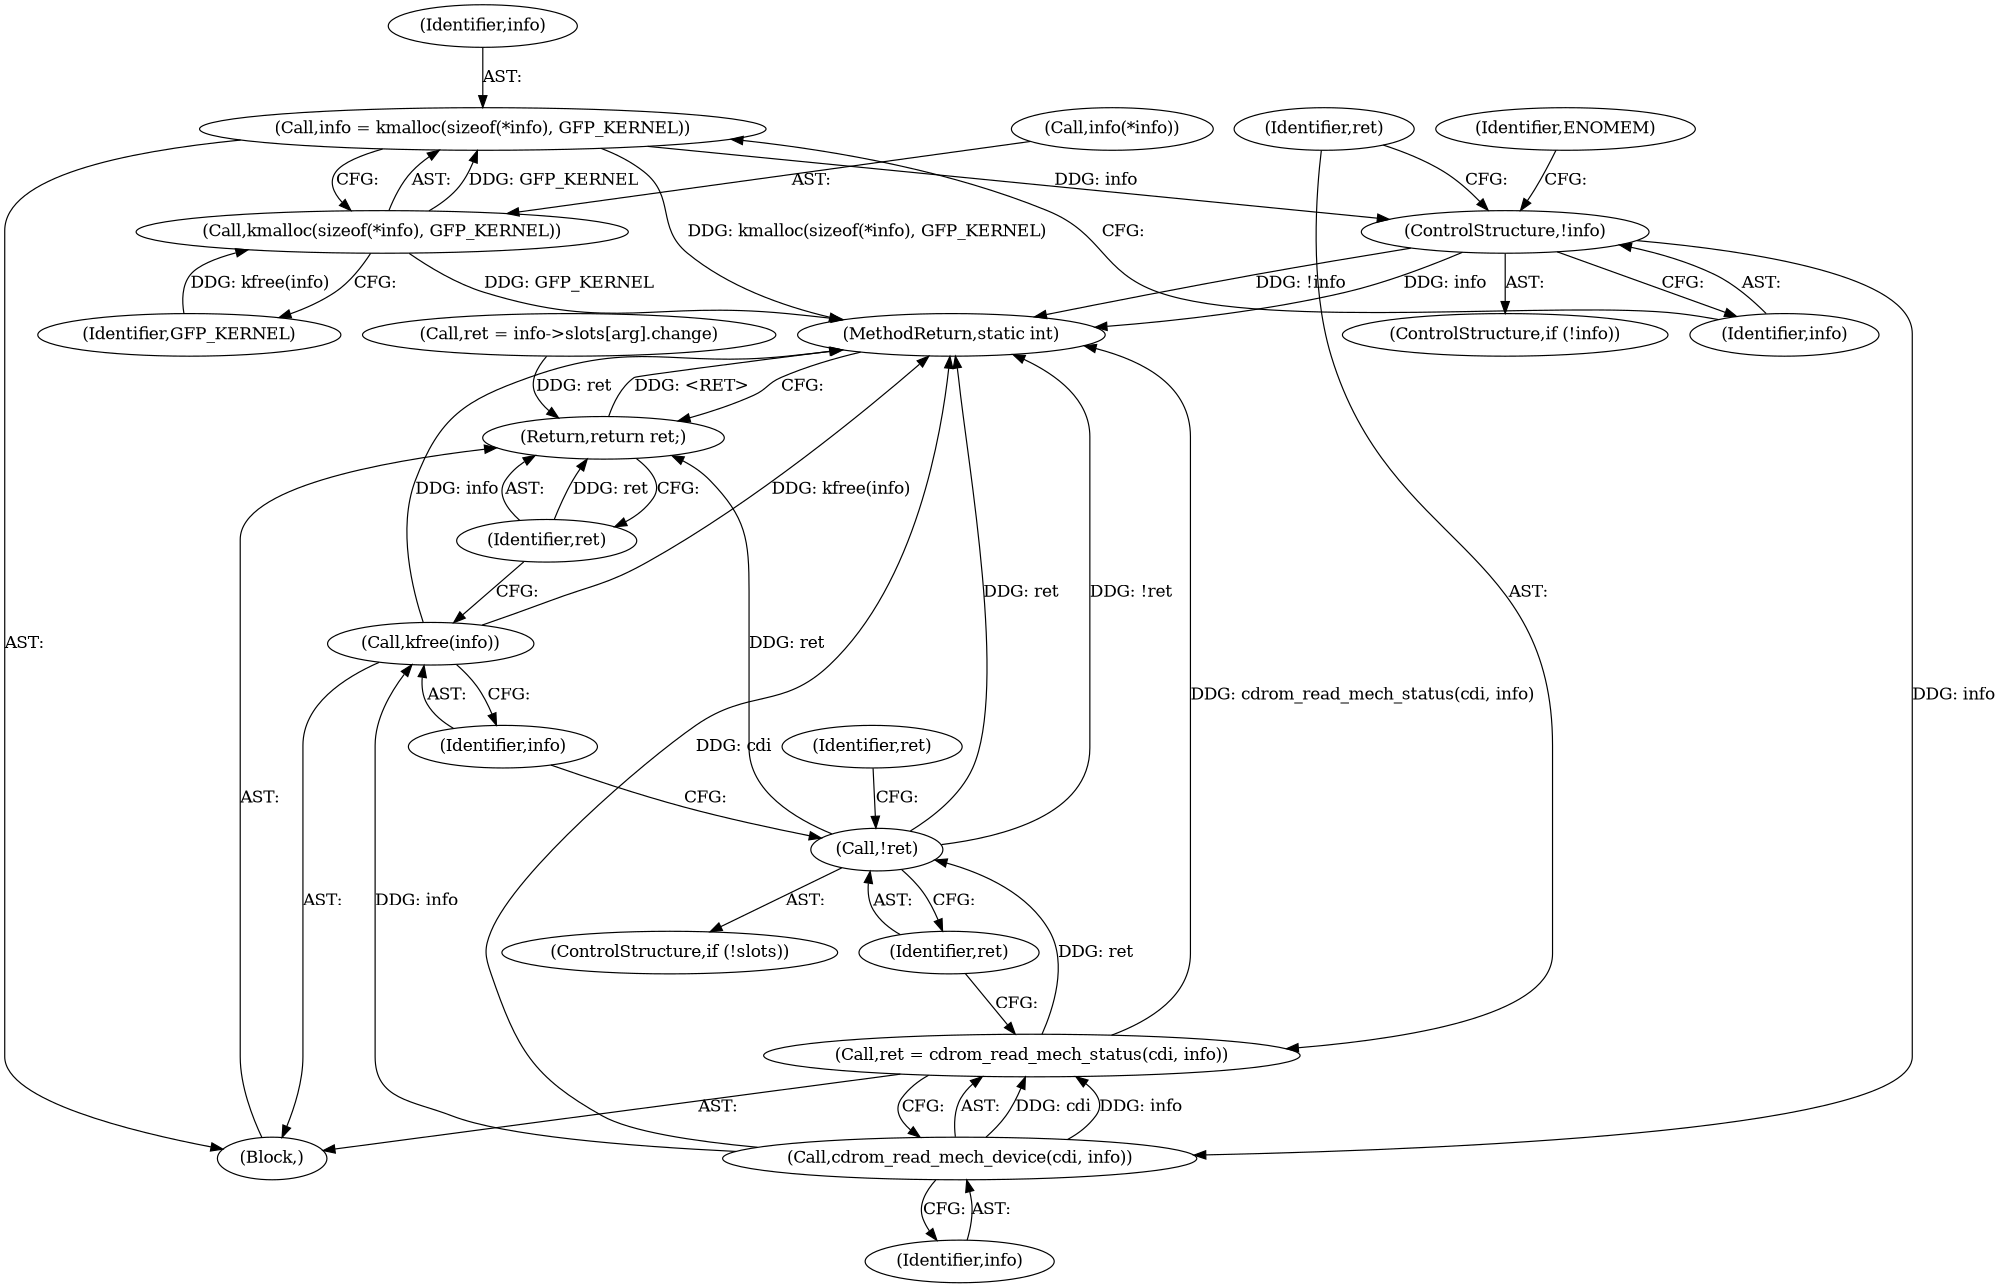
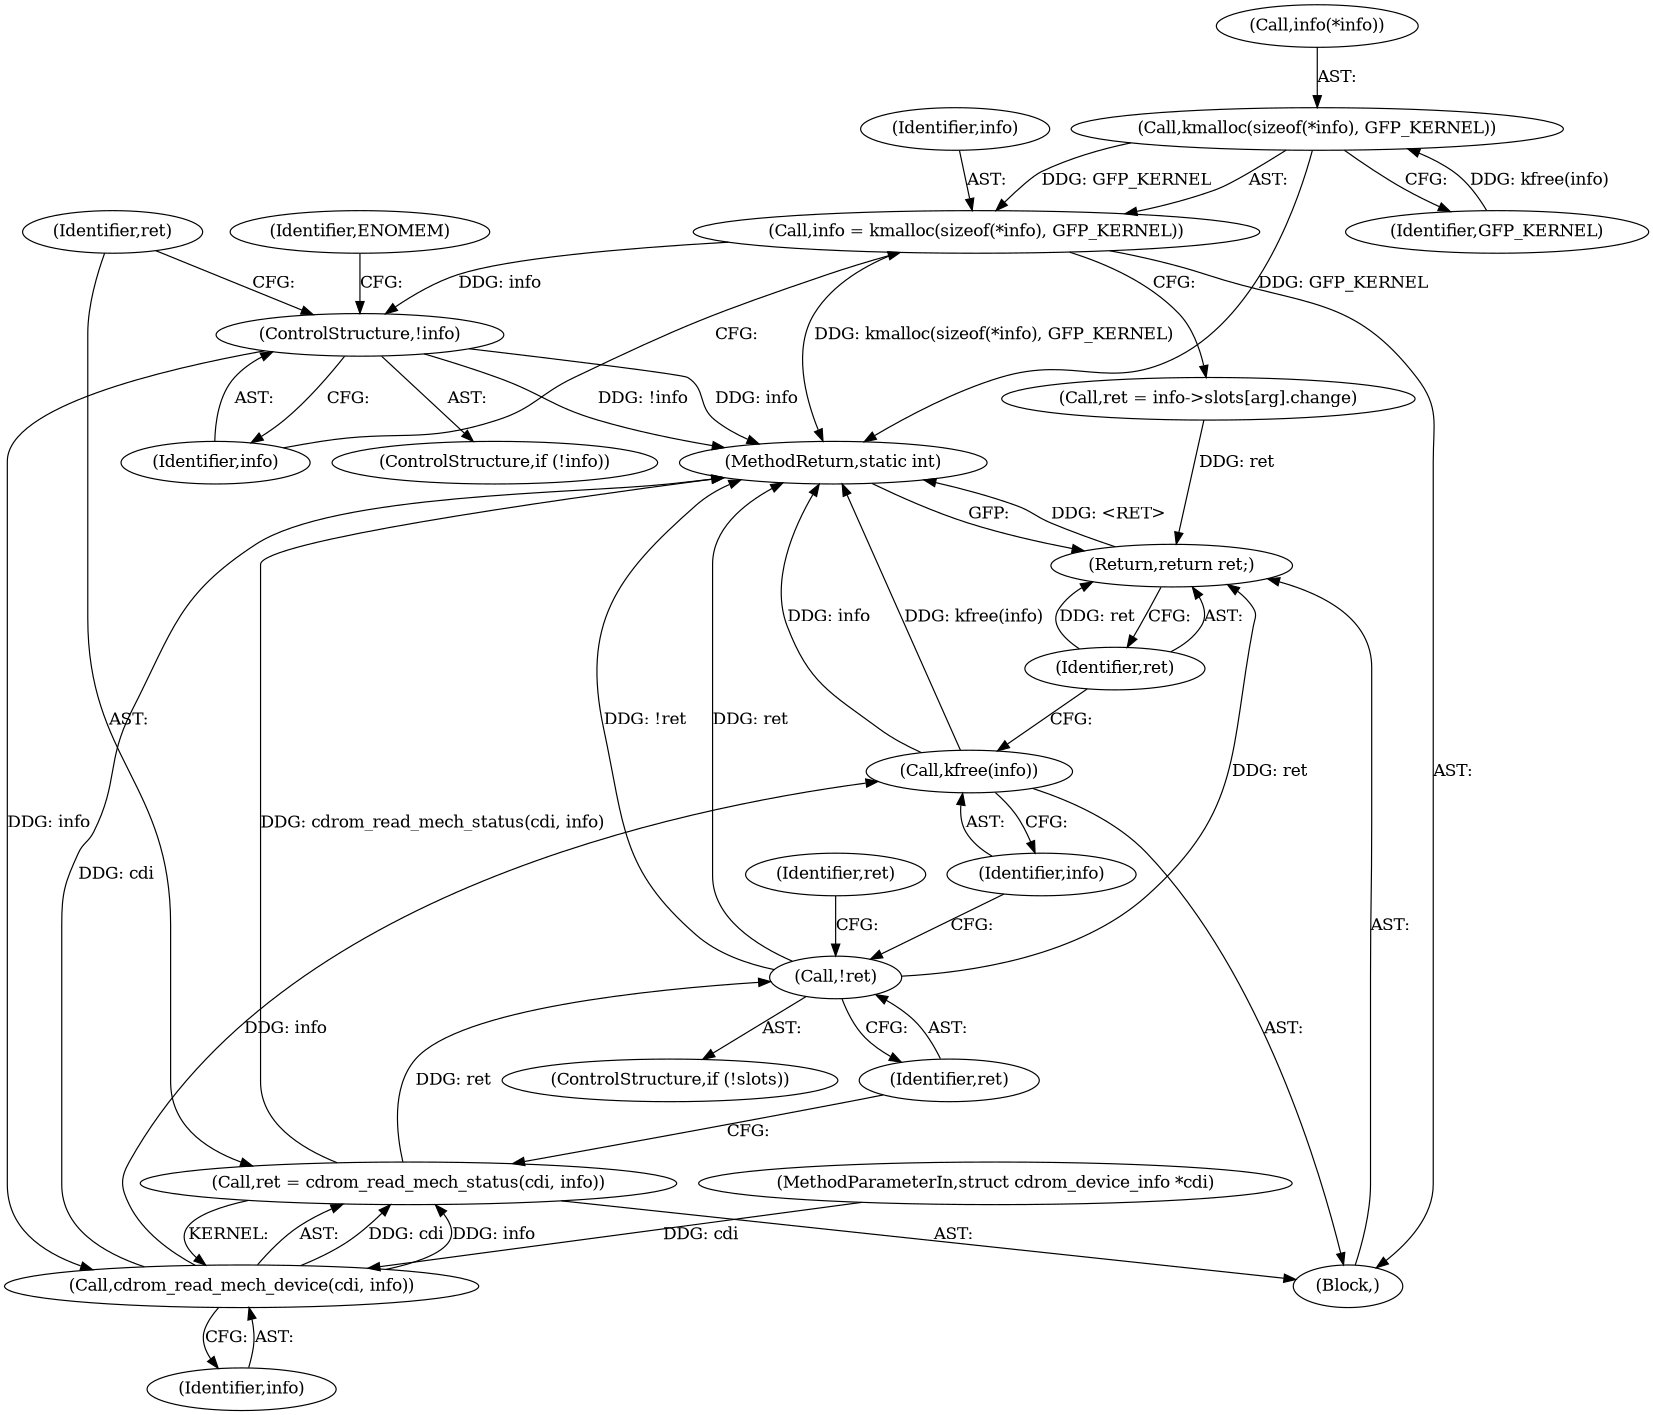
edge "(Call,info = kmalloc(sizeof(*info), GFP_KERNEL))" -> "(Call,kmalloc(sizeof(*info), GFP_KERNEL))": now "(Call,info = kmalloc(sizeof(*info), GFP_KERNEL))" -> "(Call,ret = info->slots[arg].change)"
edge "(MethodReturn,static int)" -> "(Return,return ret;)": label "CFG: " -> "GFP: "
edge "(Call,ret = cdrom_read_mech_status(cdi, info))" -> "(Call,cdrom_read_mech_device(cdi, info))": label "CFG: " -> "KERNEL: "
node "(MethodParameterIn,struct cdrom_device_info *cdi)": added
